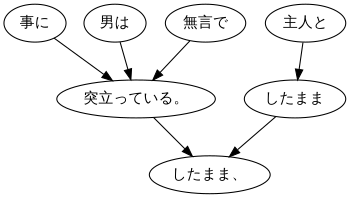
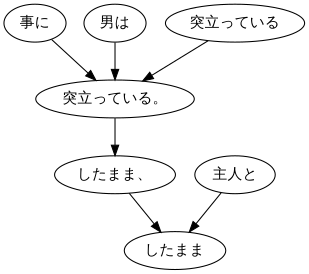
node "無言で": label "無言で" -> "突立っている"
edge "したまま" -> "したまま、": reversed
